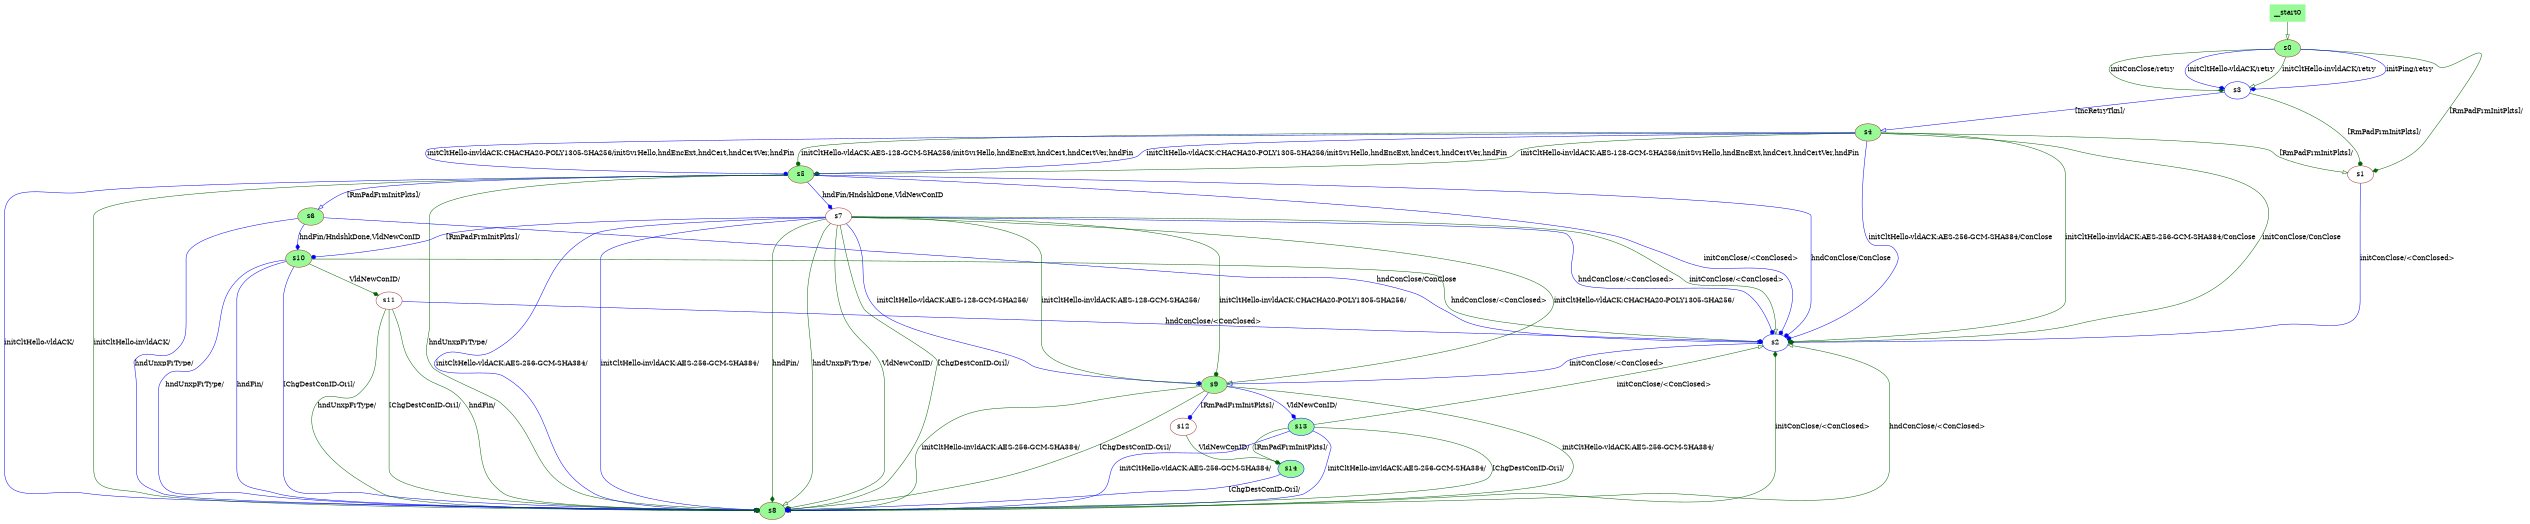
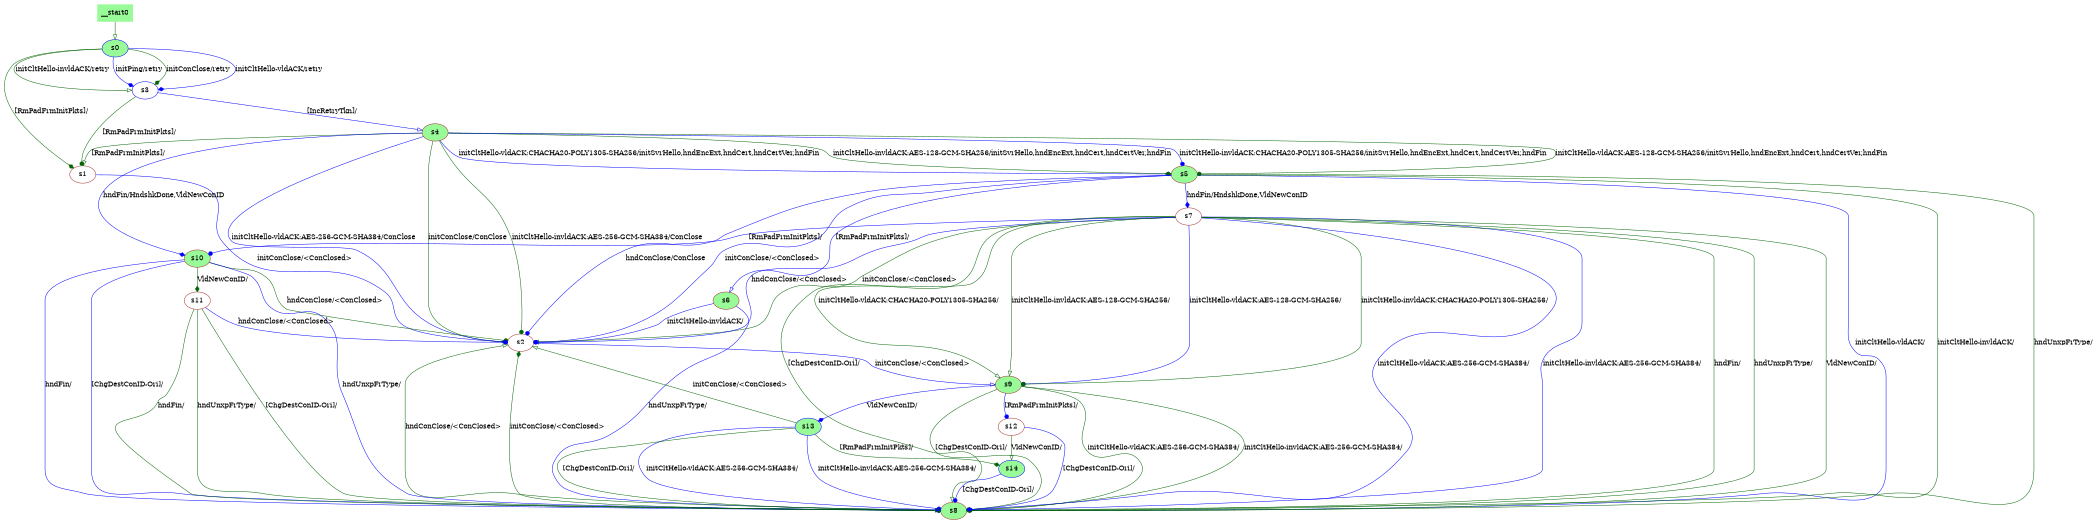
node "s0": color brown -> blue
edge "s6" -> "s10": now "s4" -> "s10"
edge "s6" -> "s2": label "hndConClose/ConClose " -> "initCltHello-invldACK/ "
node "s2": color blue -> brown
edge "s12" -> "s8": added, label "[ChgDestConID-Ori]/"
